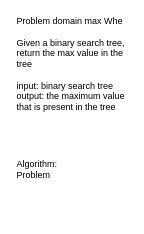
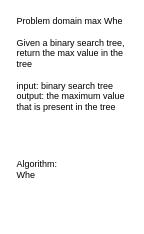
node "Algorithm: Problem": label "Algorithm: Problem" -> "Algorithm: Whe"
